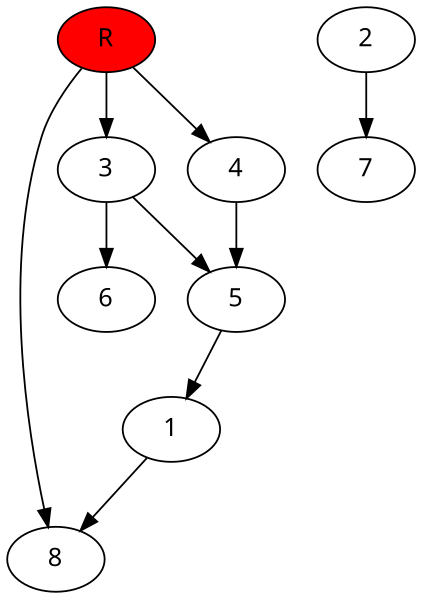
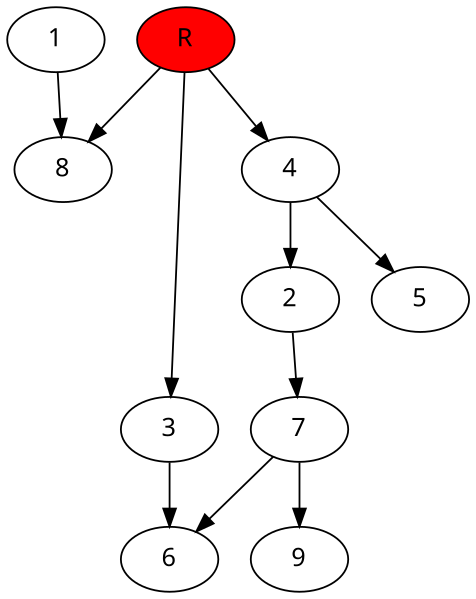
edge "4" -> "2": added
edge "3" -> "5": removed
edge "5" -> "1": removed
edge "7" -> "6": added
node "9": added
